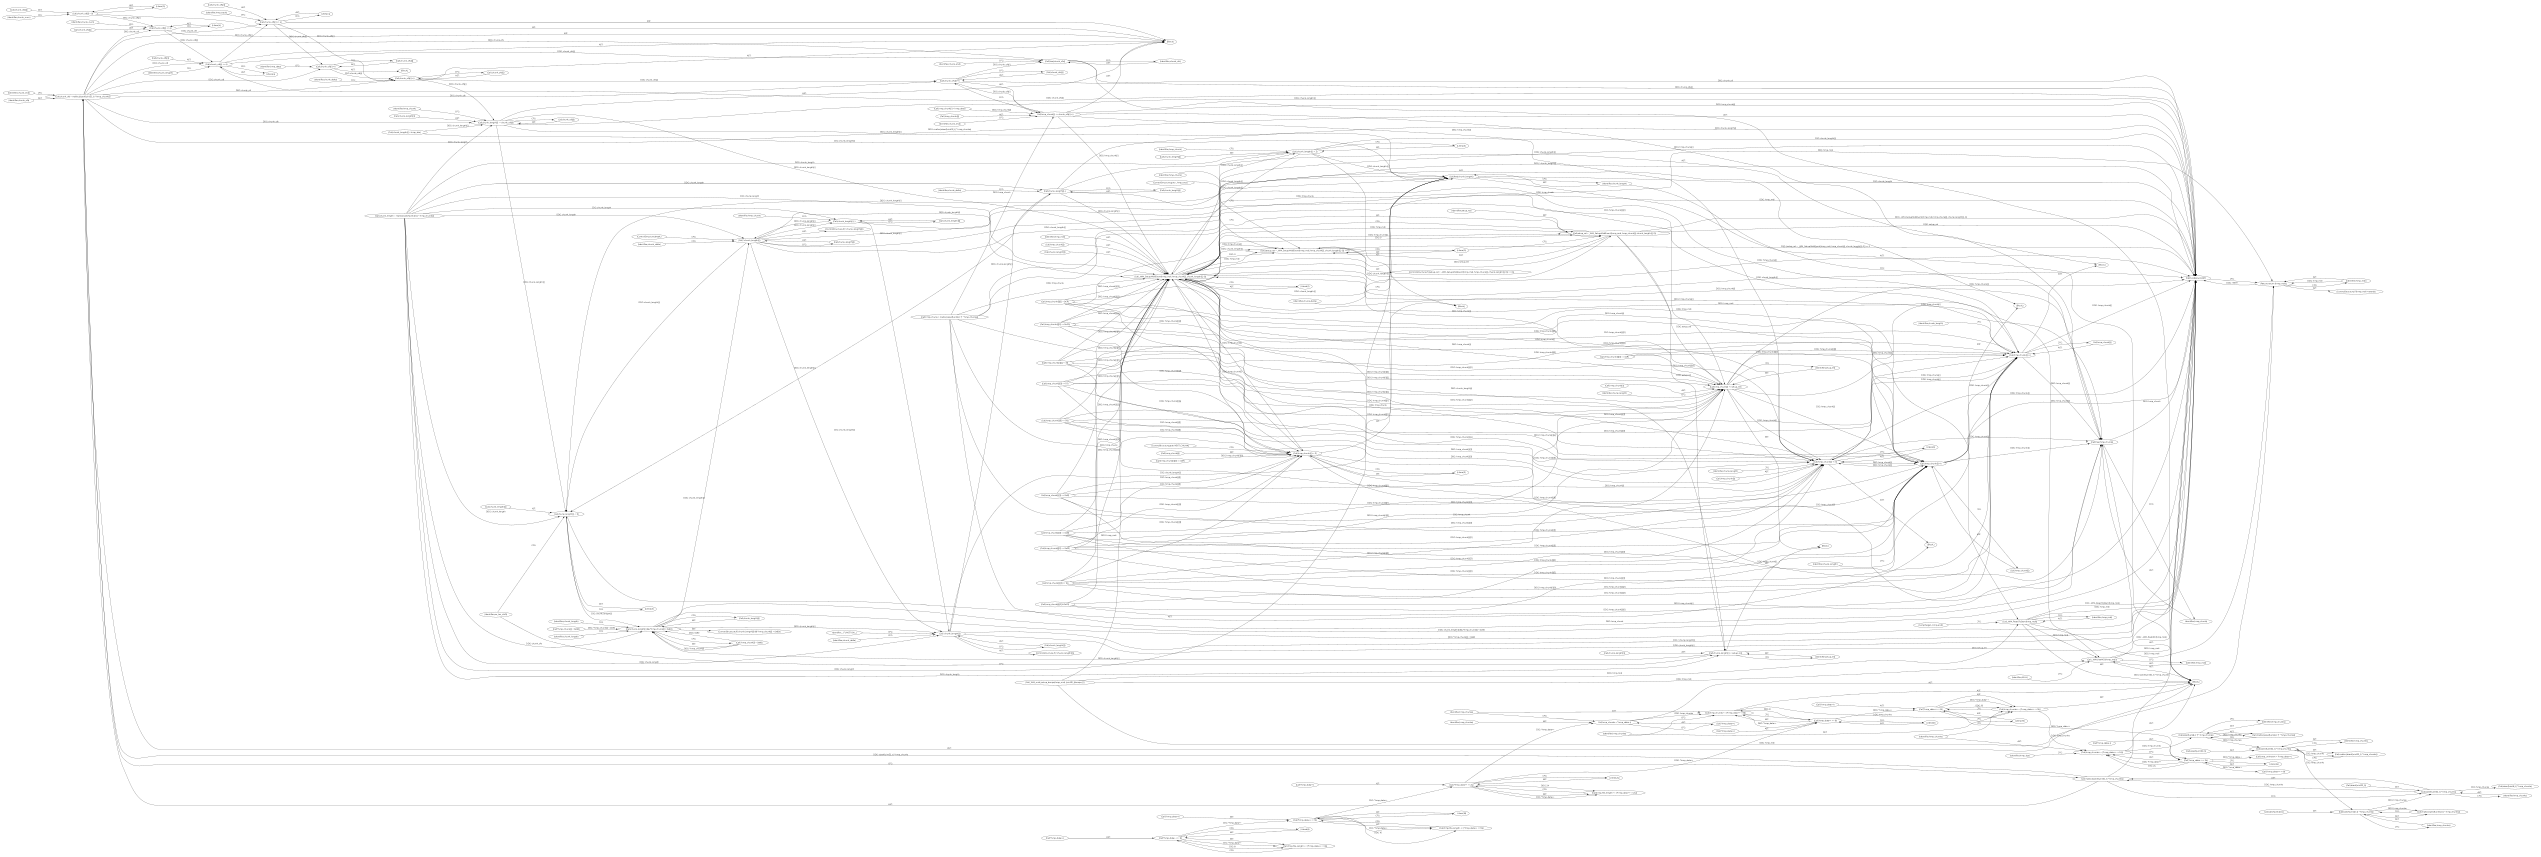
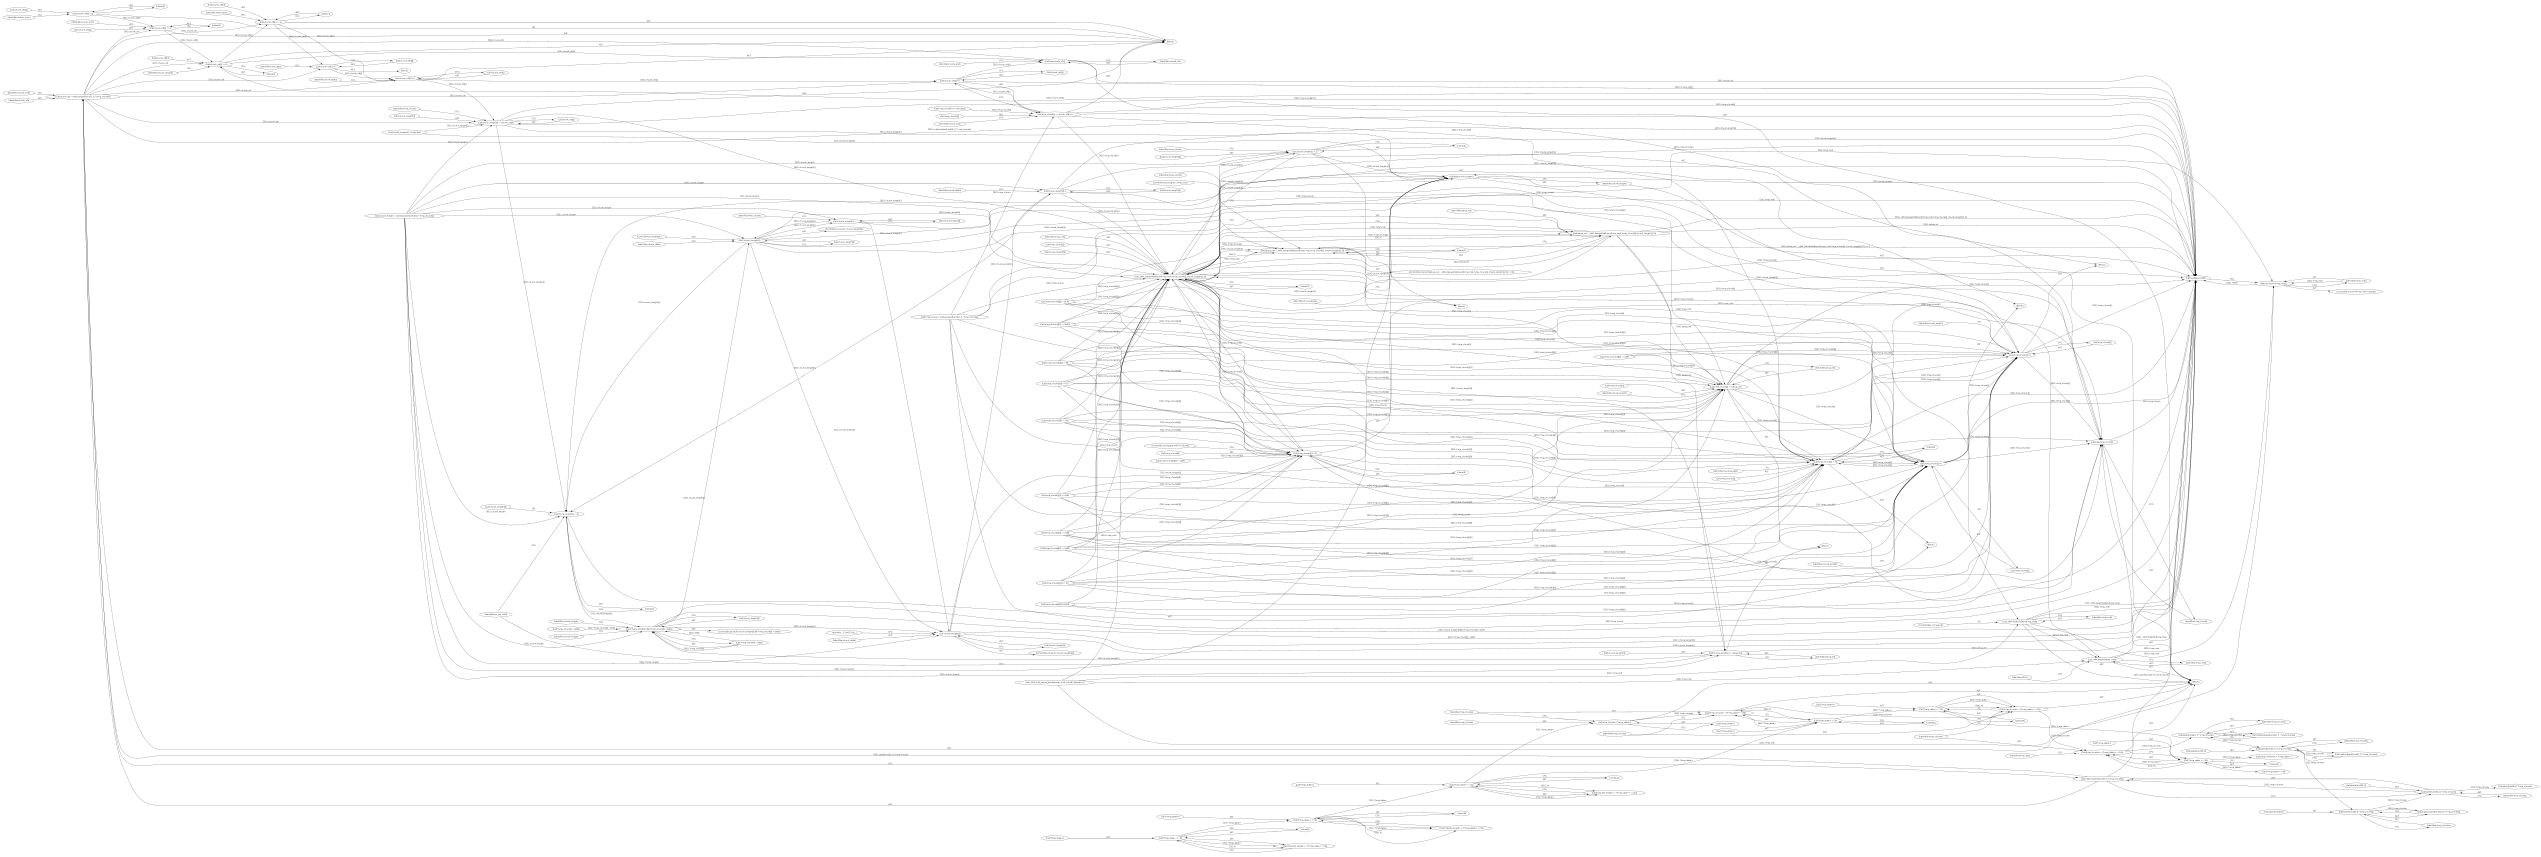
edge "(Call,chunk_length = malloc(sizeof(uint32_t) * hmp_chunks))" -> "(Call,chunk_length[i] && *hmp_chunk[i] < 0x80)": label "DDG: chunk_ofs" -> "DDG: chunk_length"
node "(Call,_WM_freeMDI(hmp_mdi))": label "(Call,_WM_freeMDI(hmp_mdi))" -> "(Call,_WM_freeMDI(free_mdi))"
